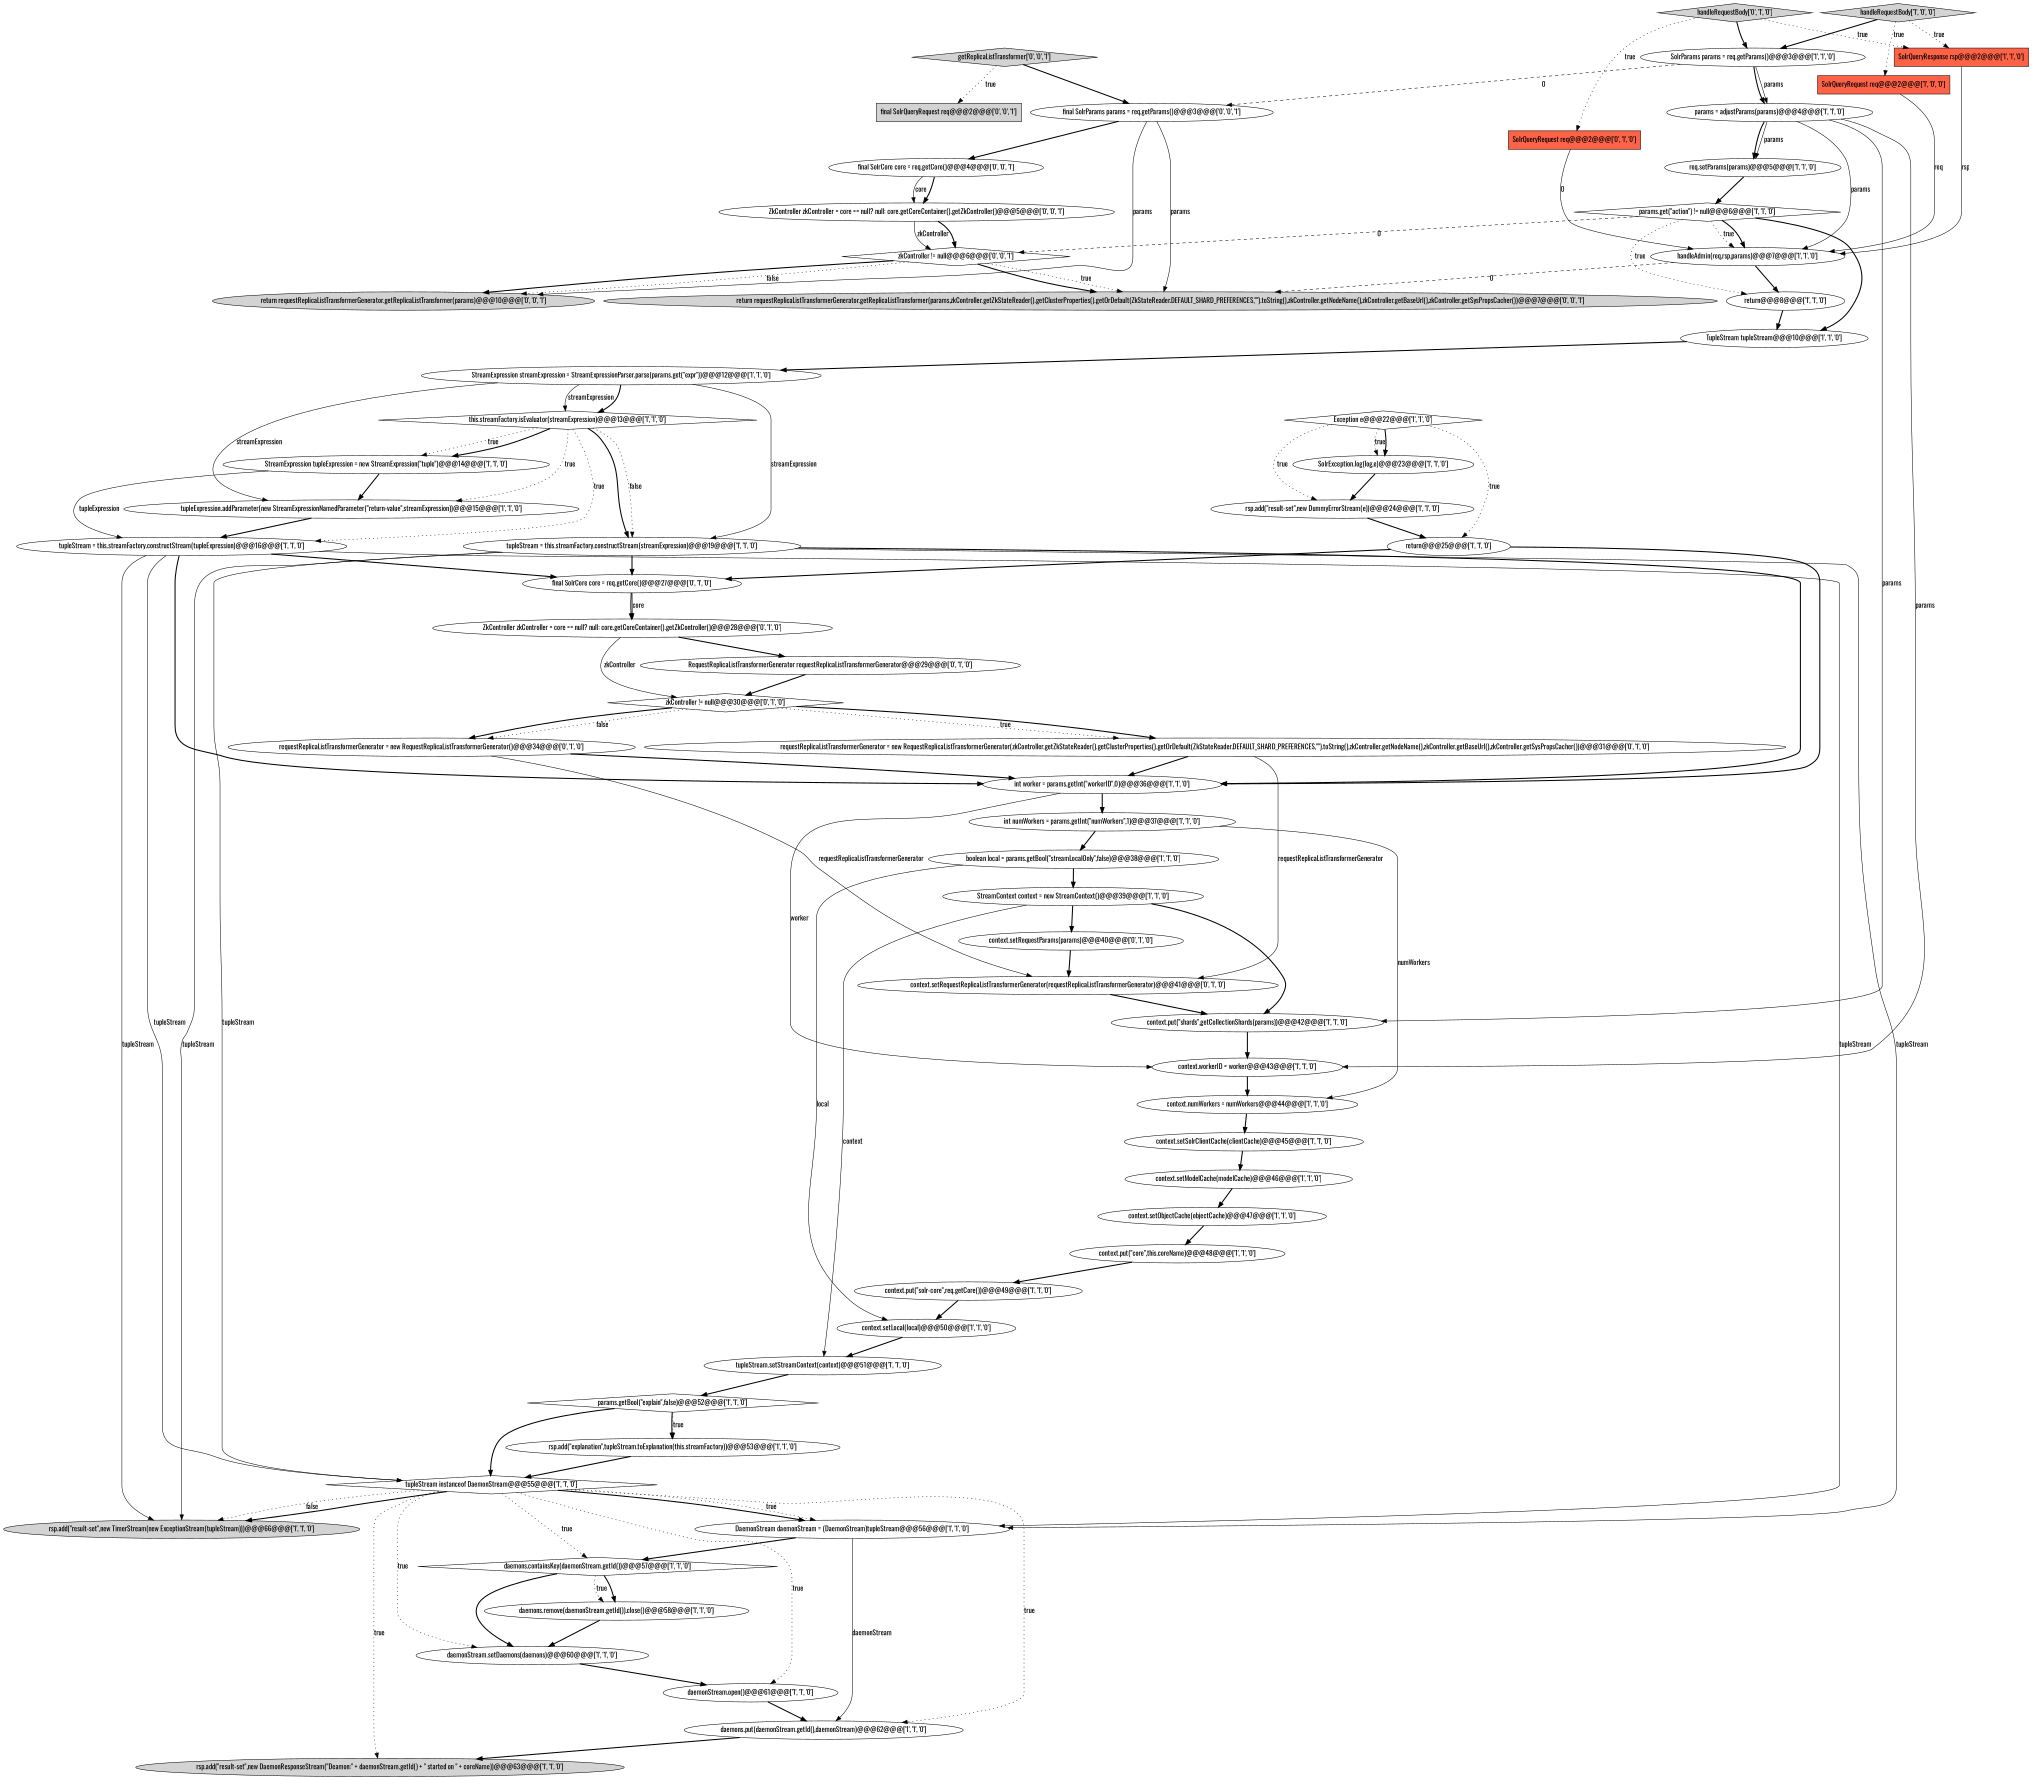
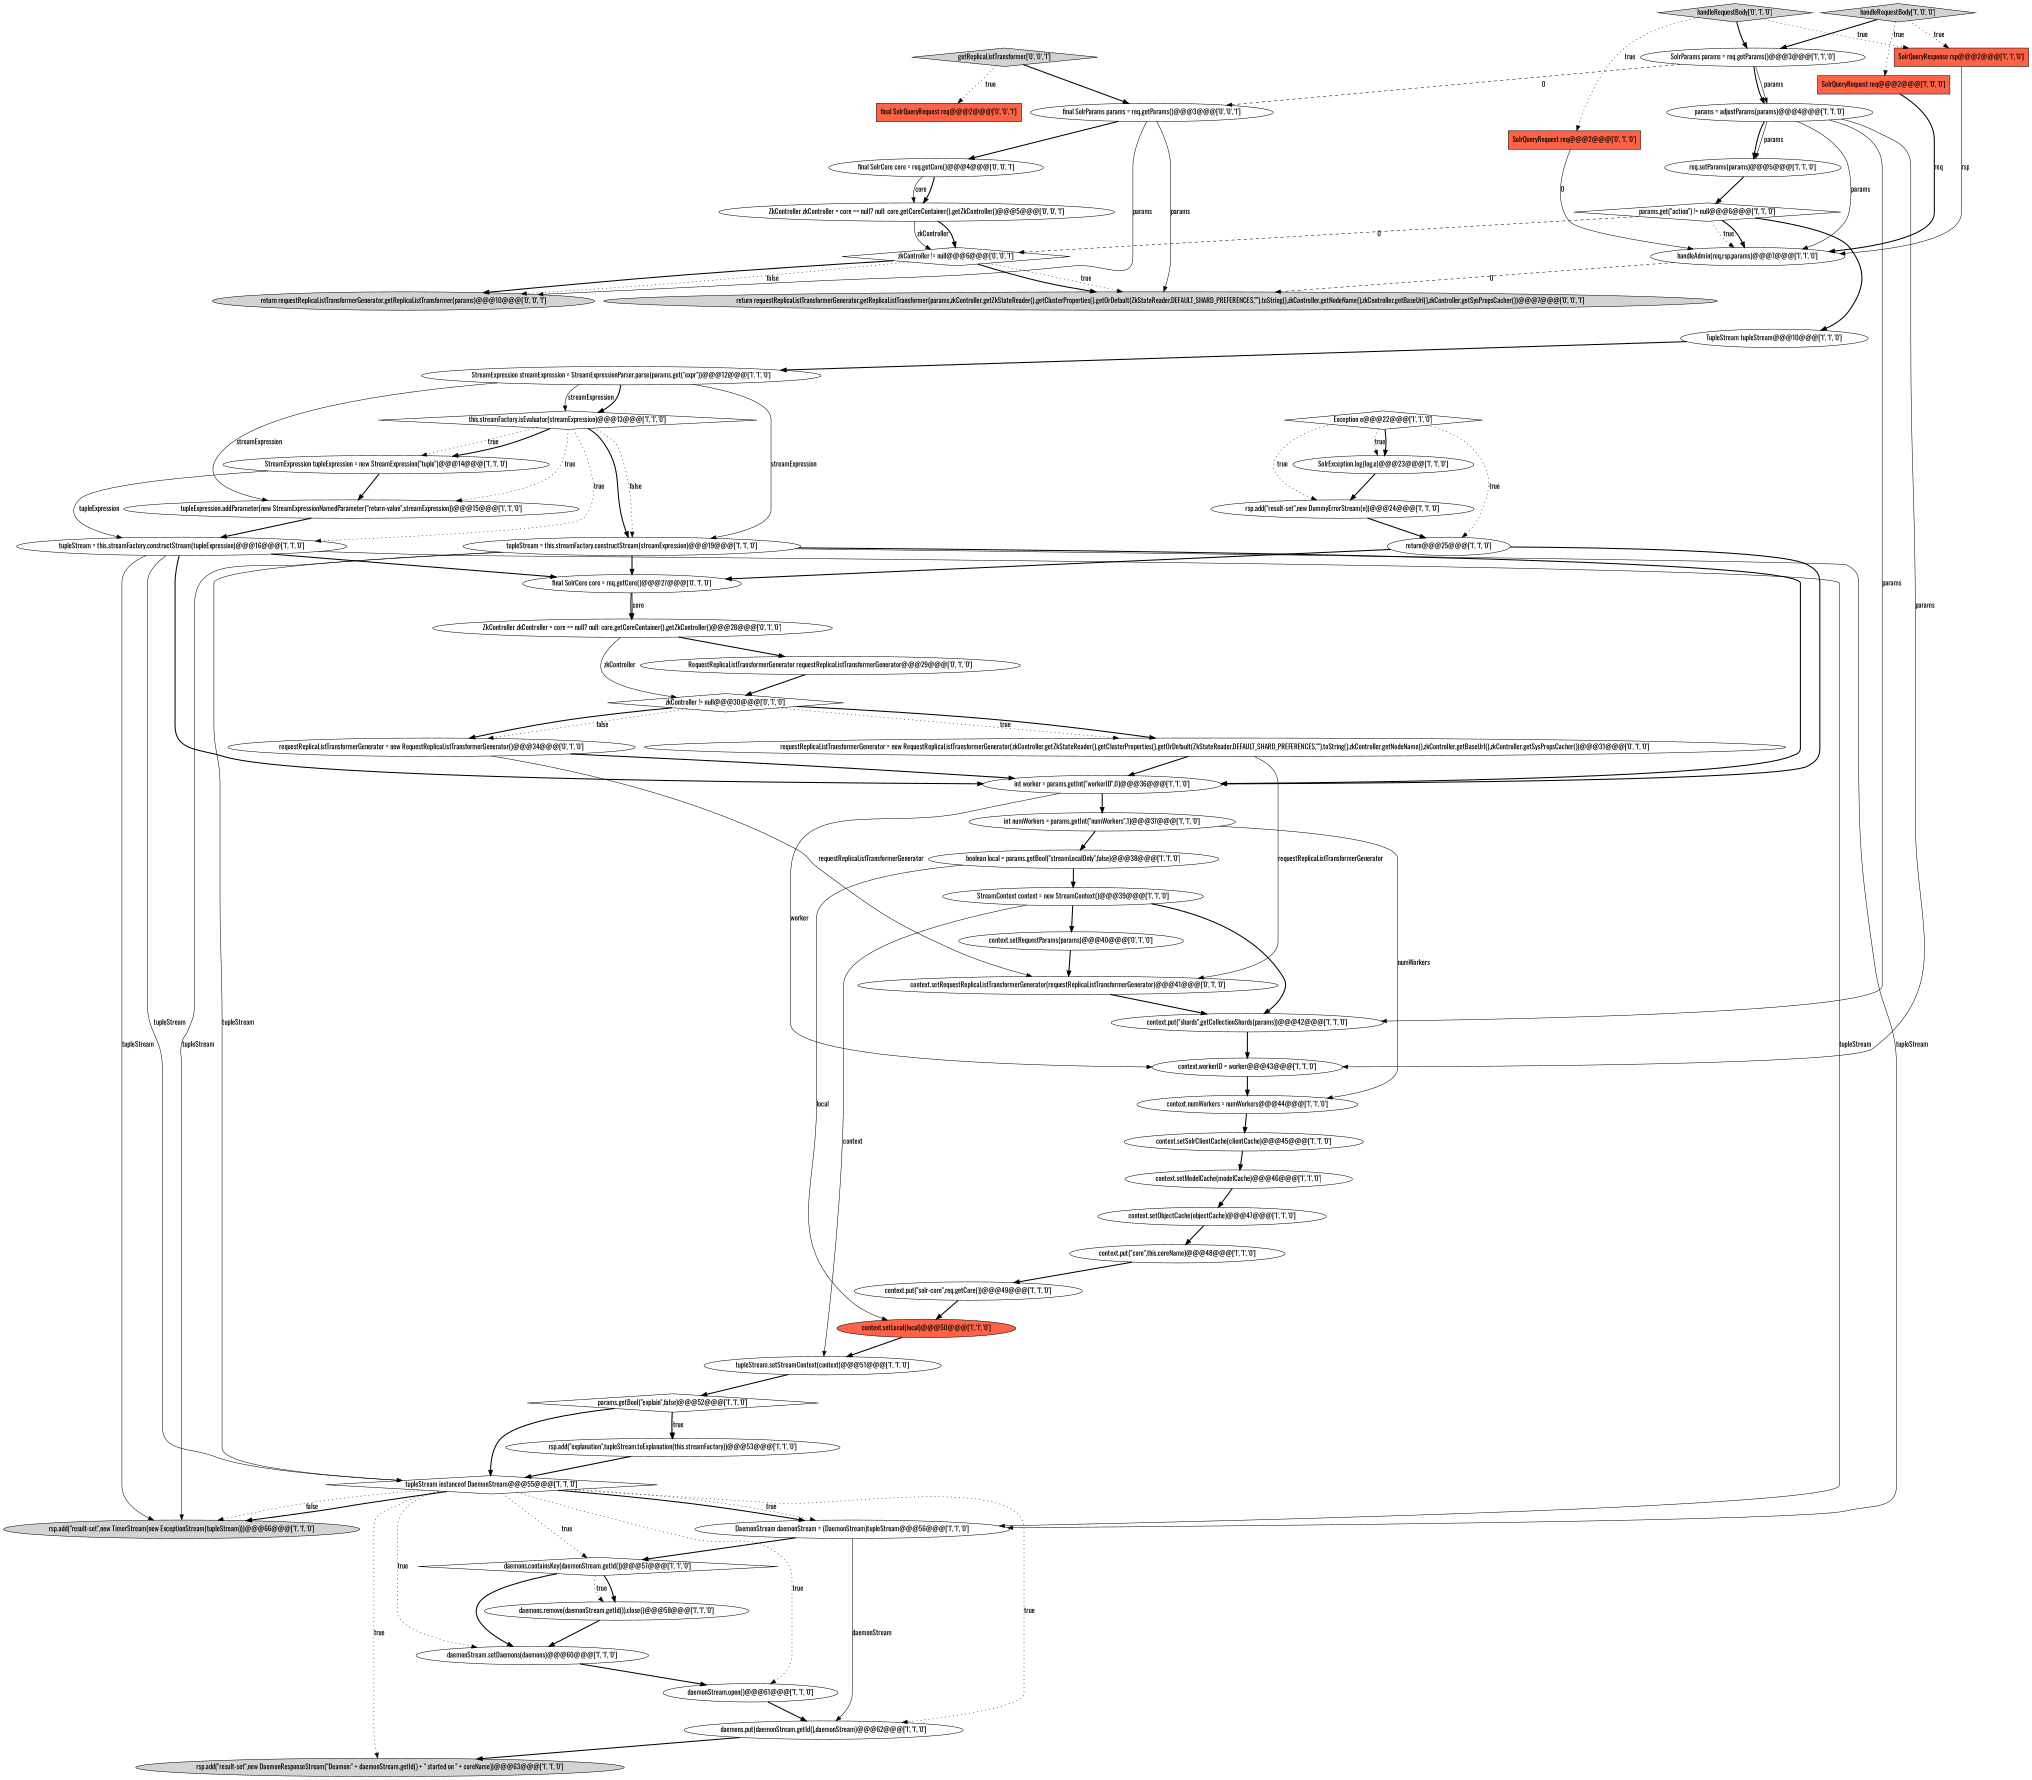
node "final SolrQueryRequest req@@@2@@@['0', '0', '1']": fillcolor lightgray -> tomato
edge "SolrQueryRequest req@@@2@@@['1', '0', '0']" -> "handleAdmin(req,rsp,params)@@@7@@@['1', '1', '0']": style solid -> bold
node "return@@@8@@@['1', '1', '0']": removed
node "context.setLocal(local)@@@50@@@['1', '1', '0']": fillcolor white -> tomato
